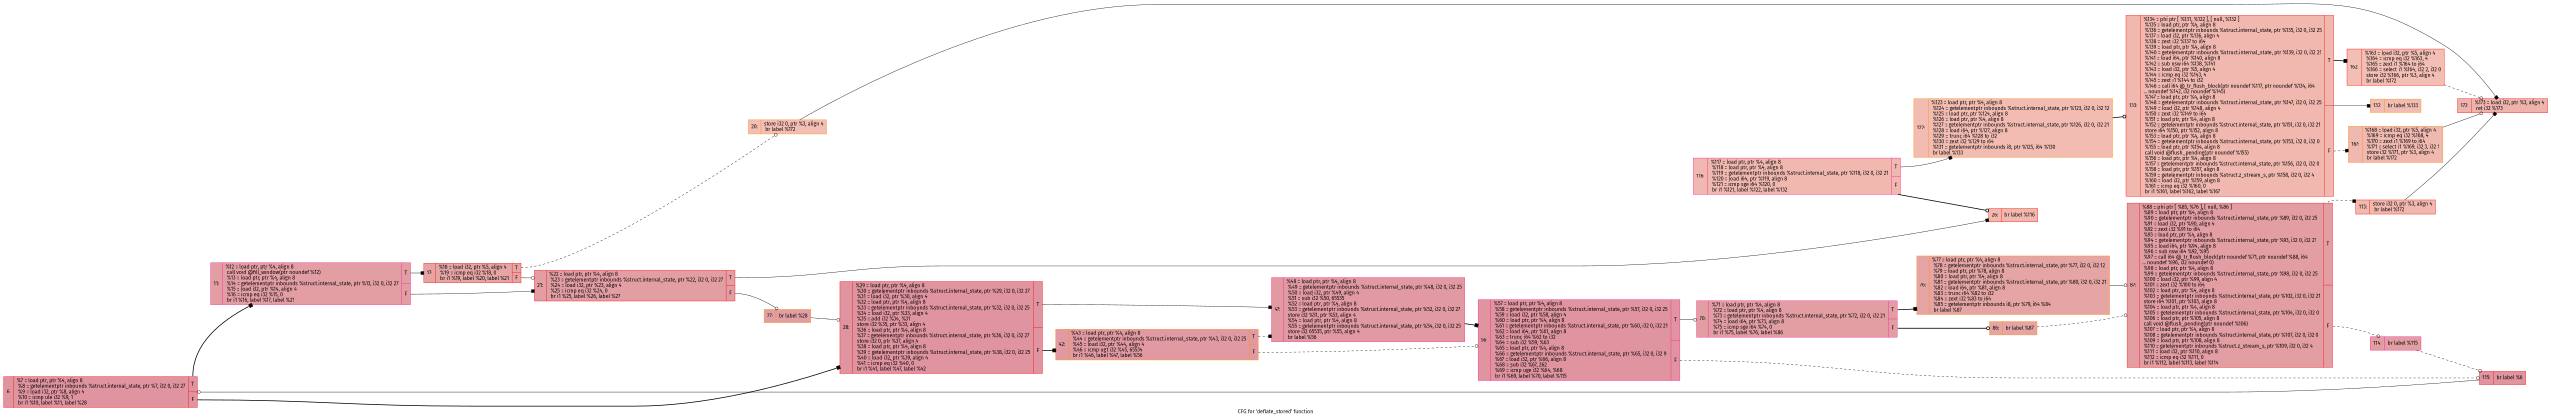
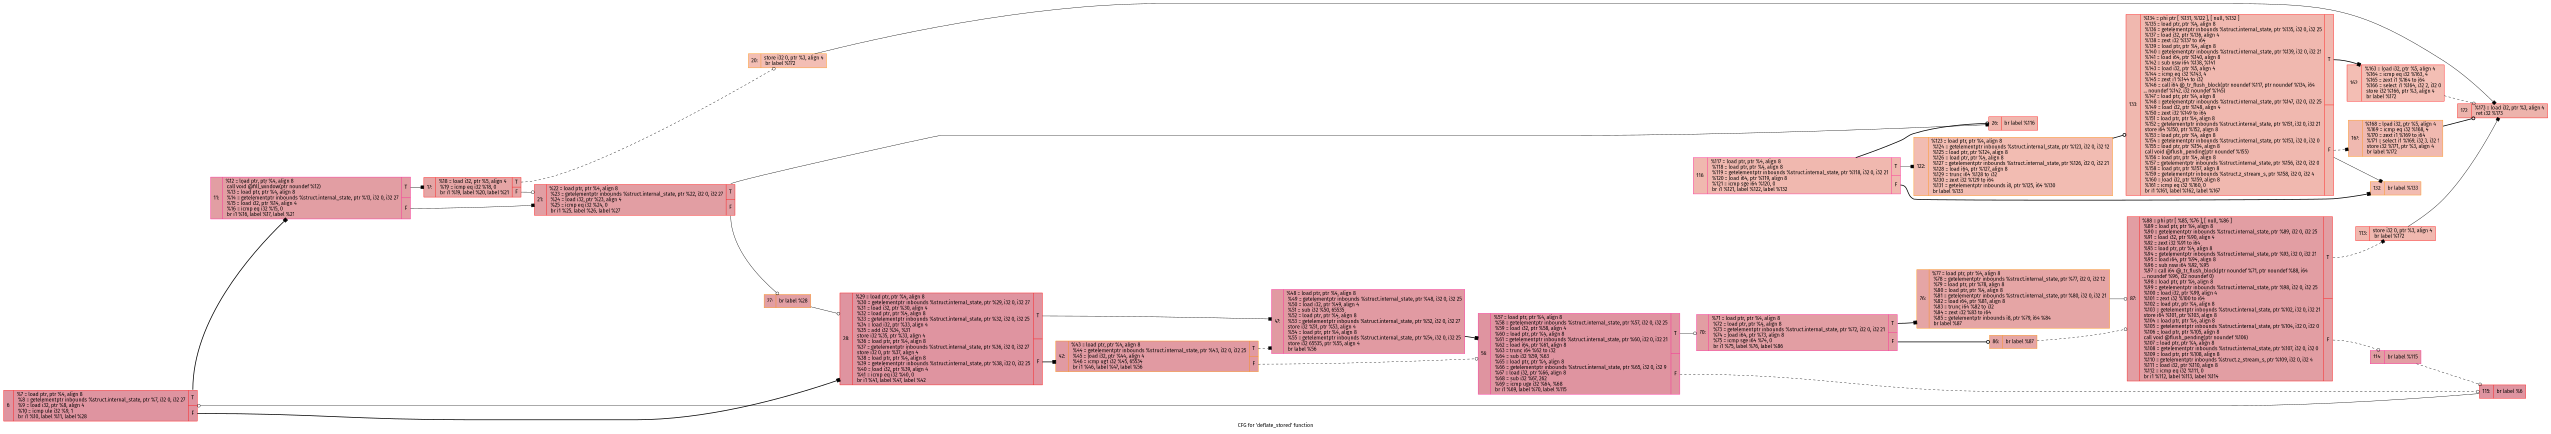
edge "167:" -> "172:": style solid -> bold
edge "116:" -> "132:": added
